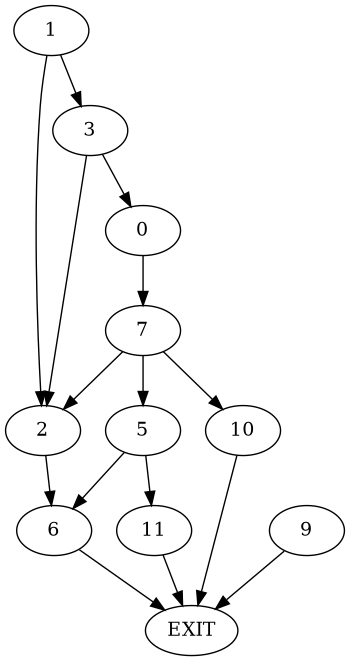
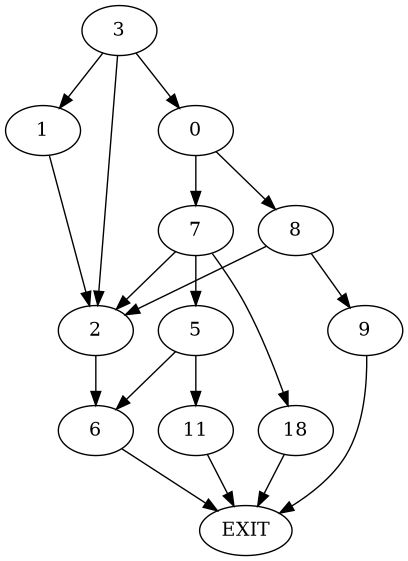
edge "1" -> "3": reversed
node "8": added
node "10": label "10" -> "18"
